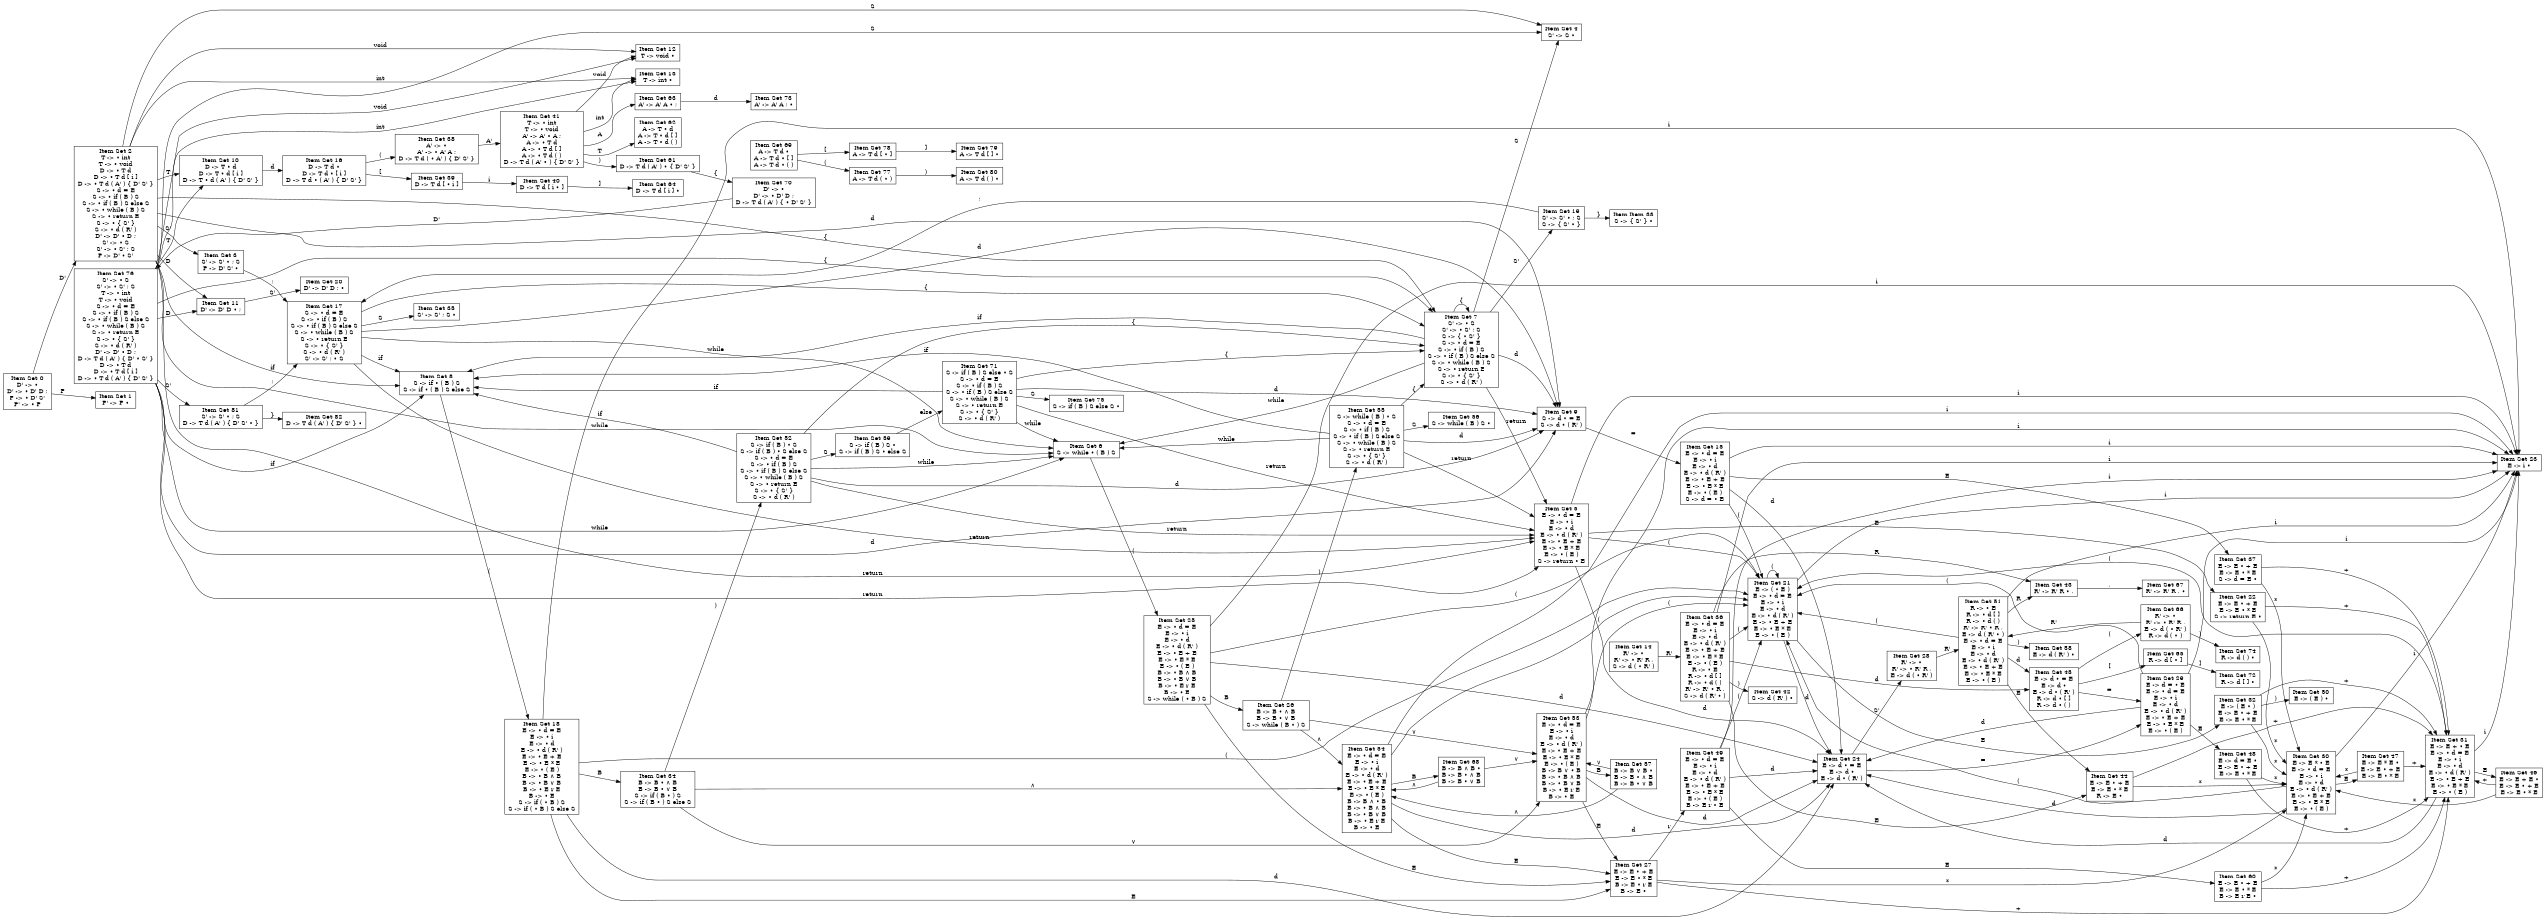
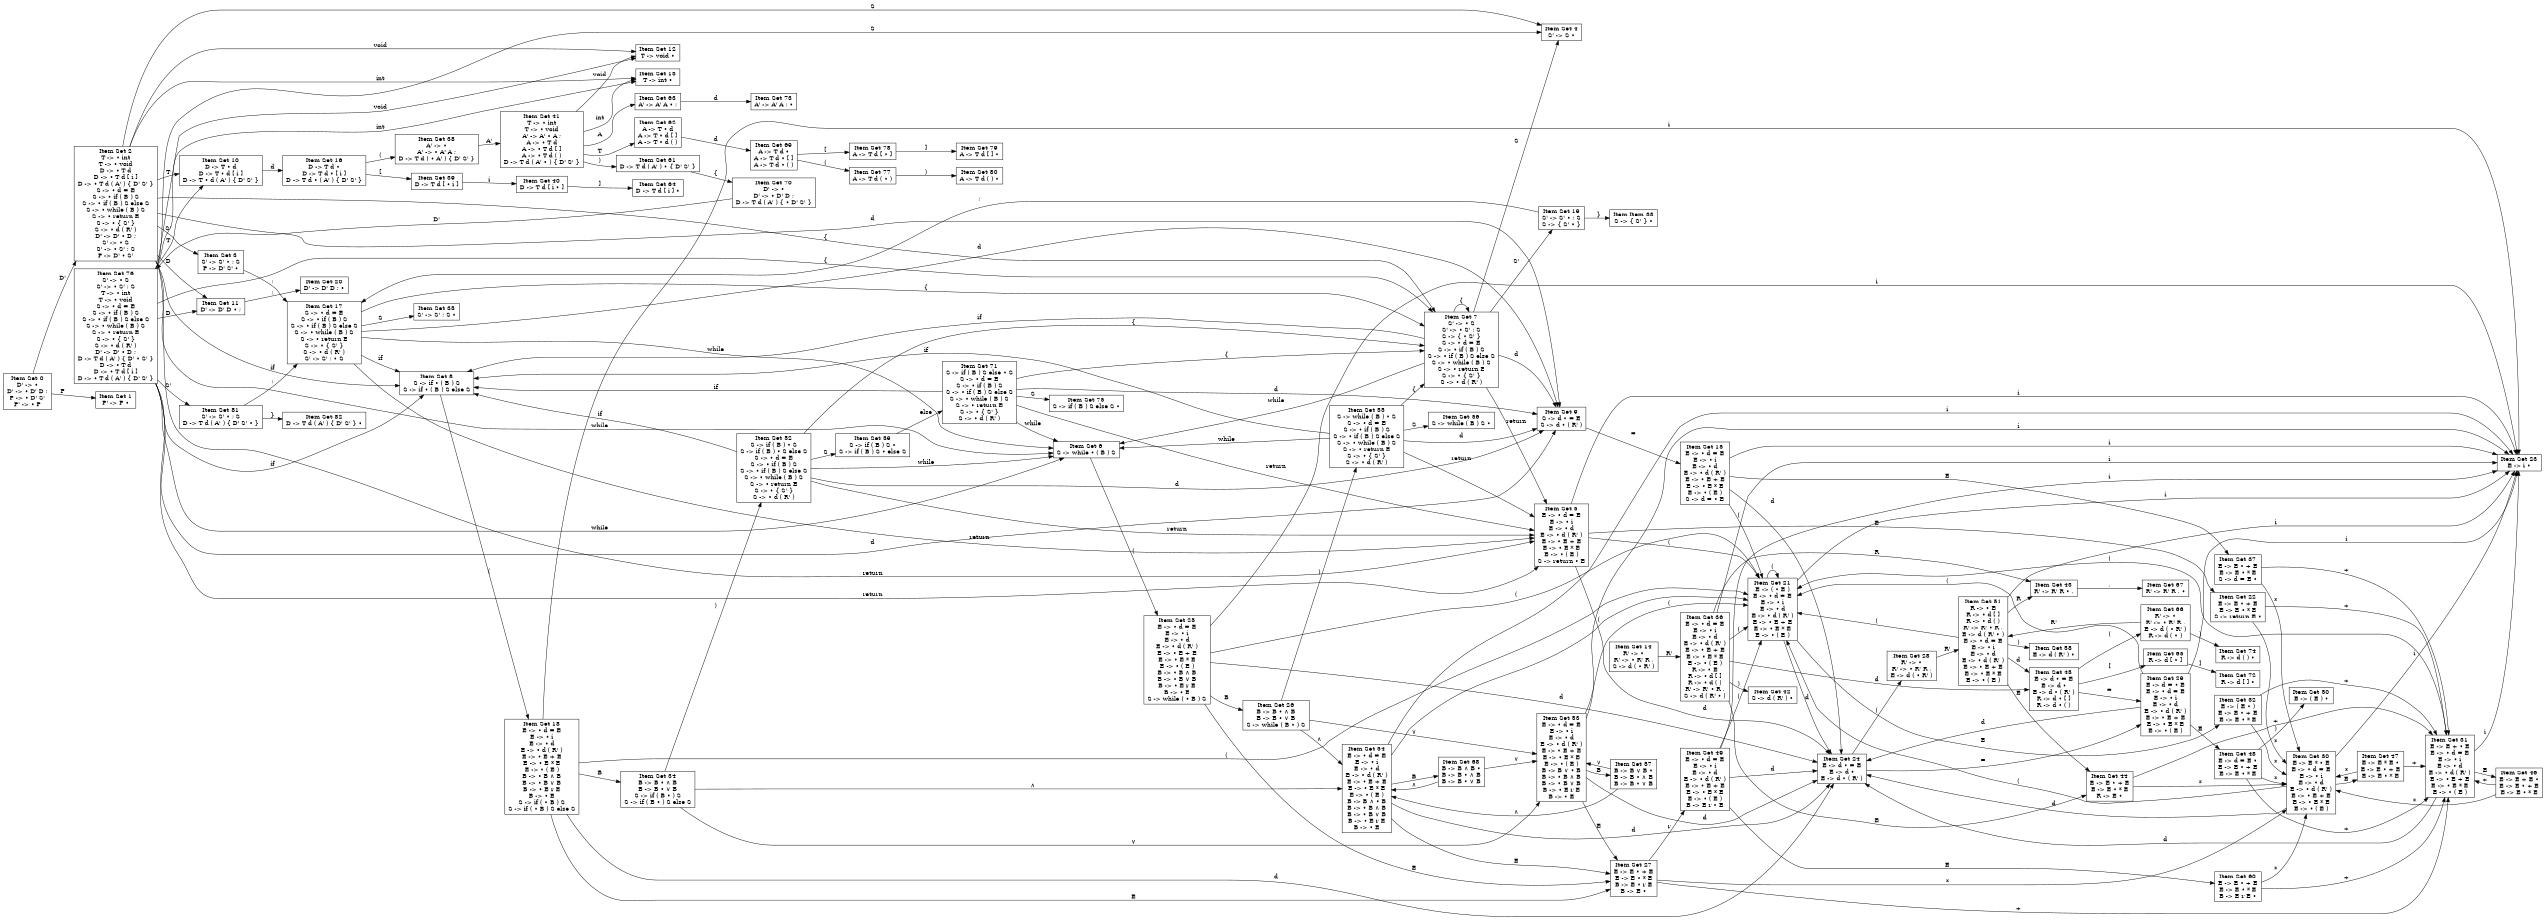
edge "Item Set 62 A -> T • d A -> T • d [ ] A -> T • d ( )" -> "Item Set 69 A -> T d • A -> T d • [ ] A -> T d • ( )": added, label "d"
edge "Item Set 11 D' -> D' D • ;" -> "Item Set 20 D' -> D' D ; •": label "S'" -> ";"
edge "Item Set 32 E -> ( E • ) E -> E • + E E -> E • * E" -> "Item Set 50 E -> ( E ) •": now "Item Set 48 E -> d = E • E -> E • + E E -> E • * E" -> "Item Set 50 E -> ( E ) •"
edge "Item Set 24 E -> d • = E E -> d • E -> d • ( R' )" -> "Item Set 28 R' -> • R' -> • R' R , E -> d ( • R' )": label "S'" -> "("
